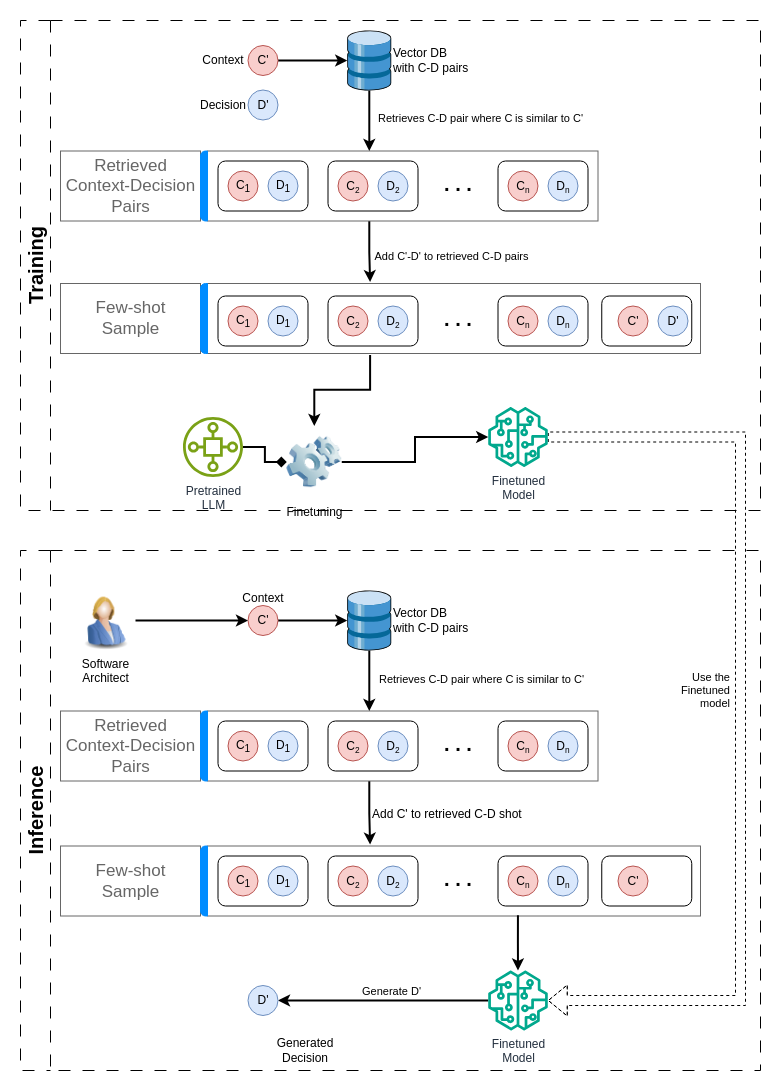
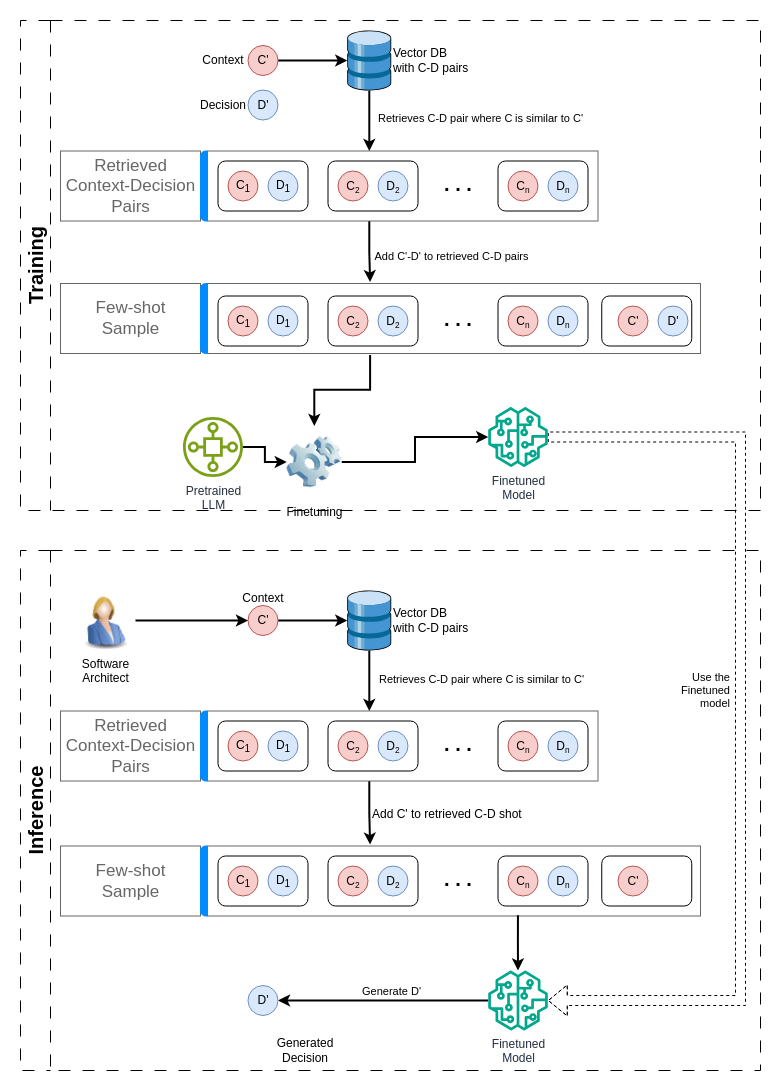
edge "Pretrained LLM" -> "Finetuning": arrowhead diamond -> classic
